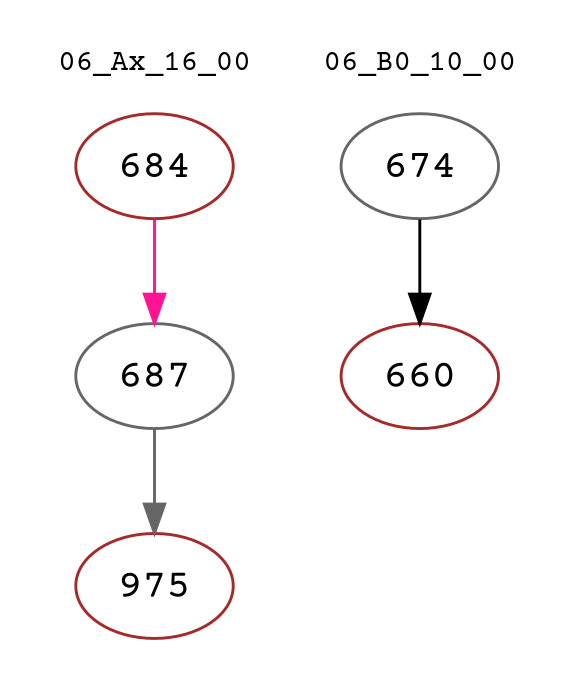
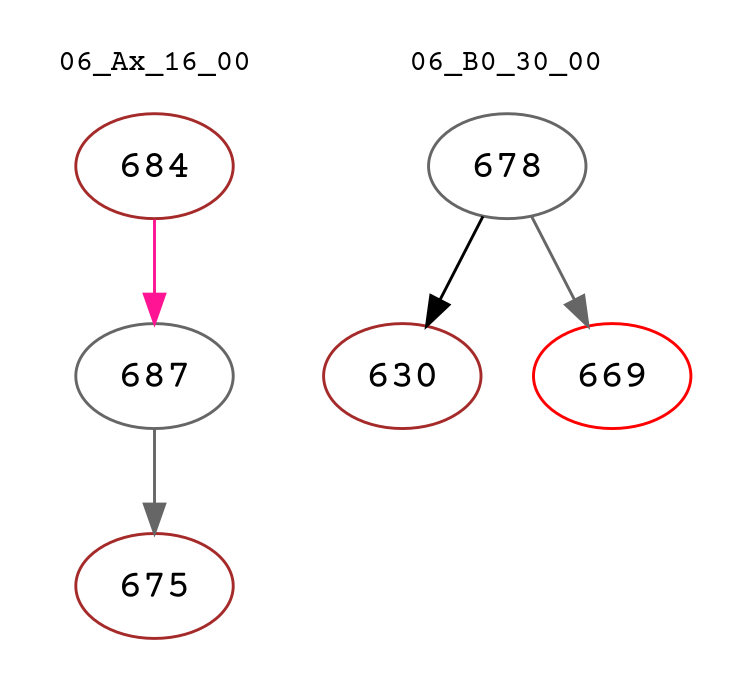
cluster "06_B0_10_00": label "06_B0_10_00" -> "06_B0_30_00"
node "674": label "674" -> "678"
node "660": label "660" -> "630"
node "669": added
node "975": label "975" -> "675"
